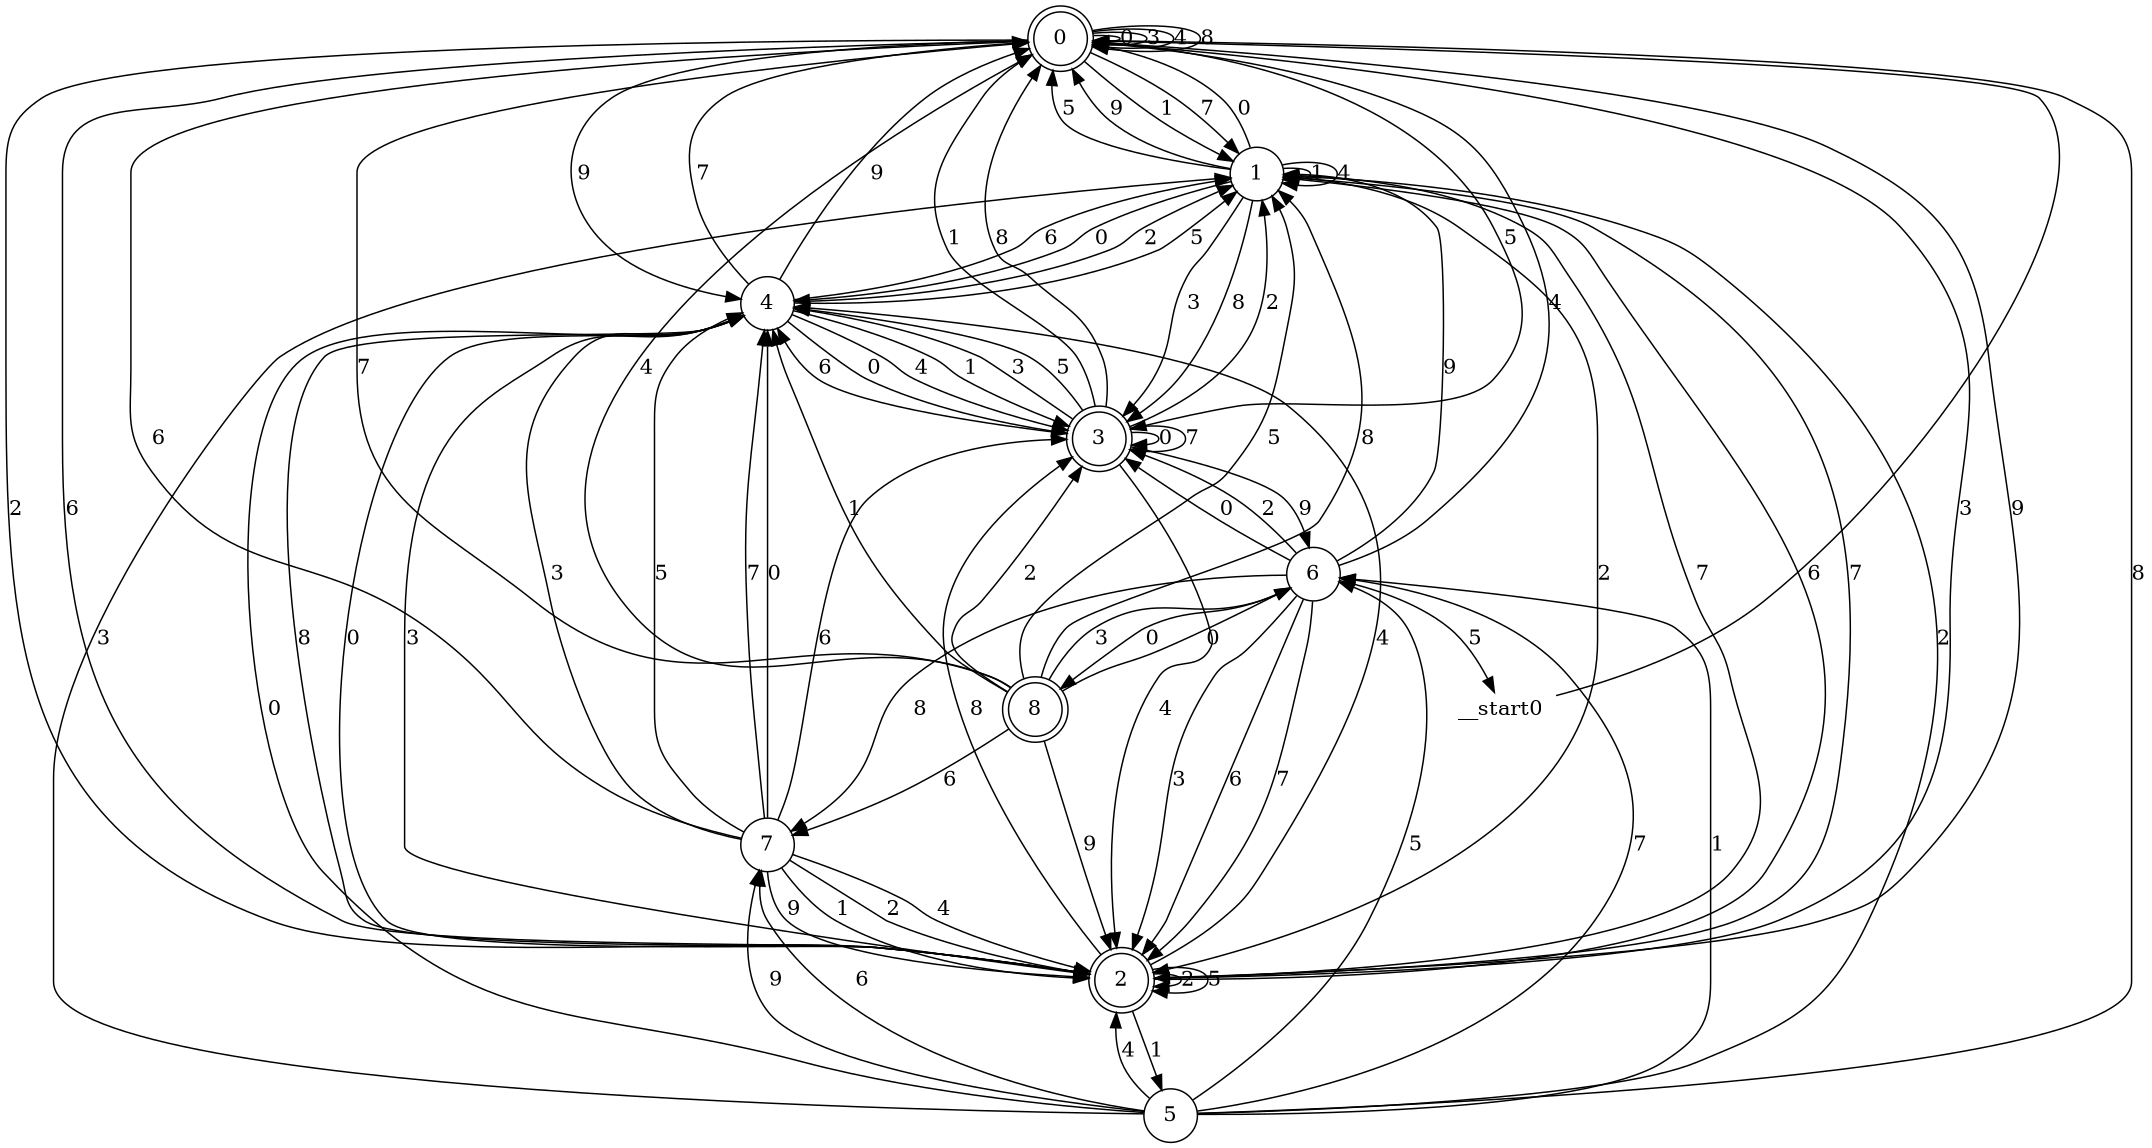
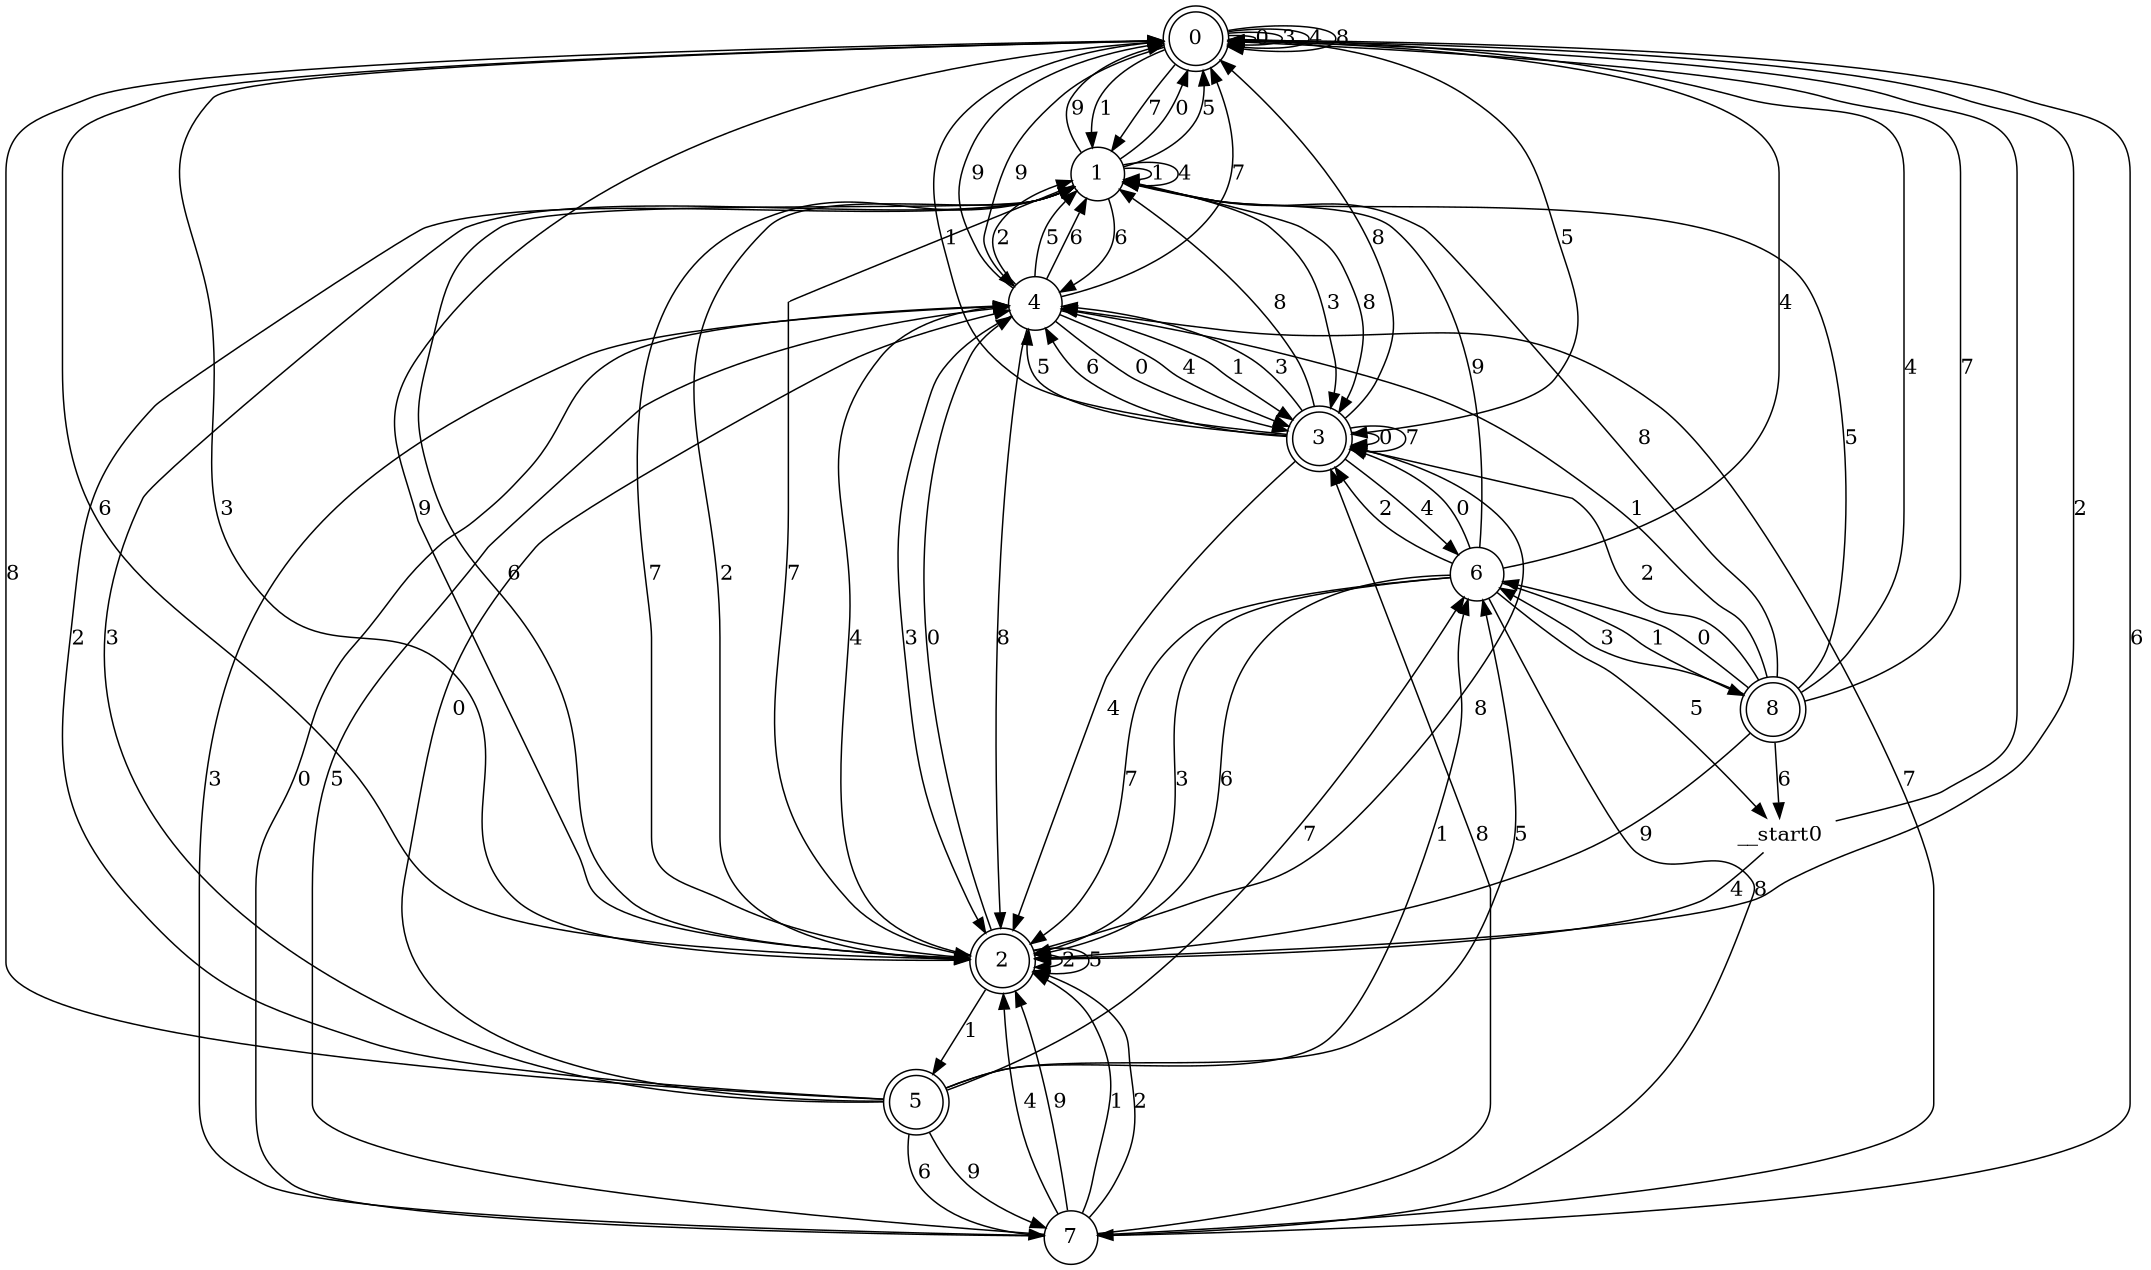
edge "1" -> "4": label "0" -> "6"
edge "3" -> "1": label "2" -> "8"
edge "3" -> "6": label "9" -> "4"
edge "7" -> "3": label "6" -> "8"
edge "6" -> "8": label "0" -> "1"
edge "8" -> "7": now "8" -> "__start0"
edge "5" -> "2": now "__start0" -> "2"
node "5": shape circle -> doublecircle
